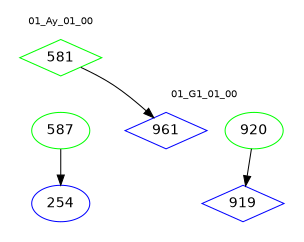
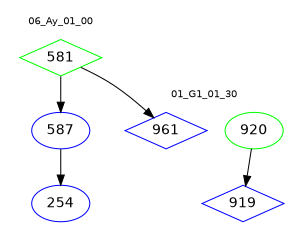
cluster "01_Ay_01_00": label "01_Ay_01_00" -> "06_Ay_01_00"
edge "581" -> "587": added
cluster "01_G1_01_00": label "01_G1_01_00" -> "01_G1_01_30"
node "587": color green -> blue
